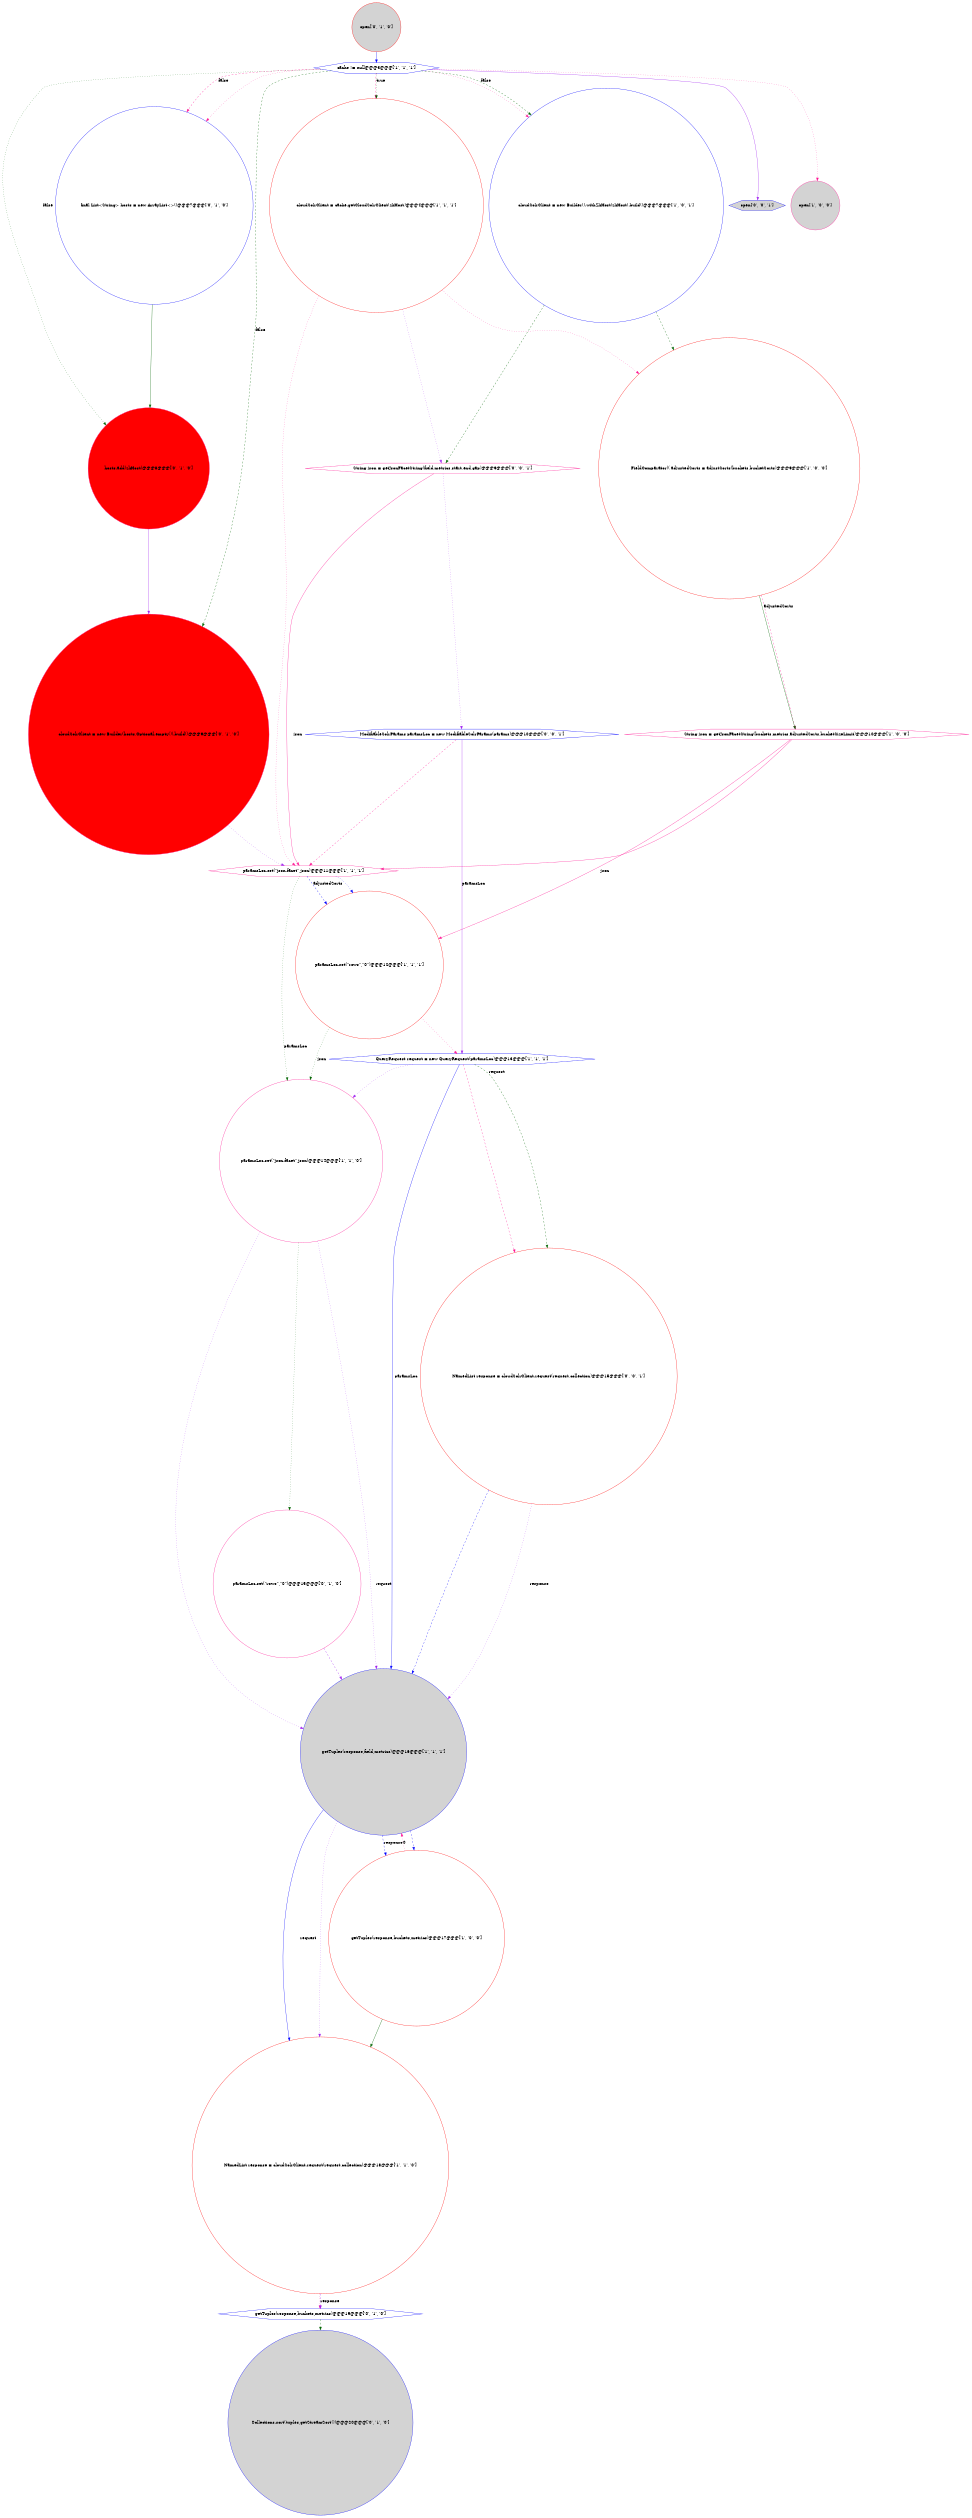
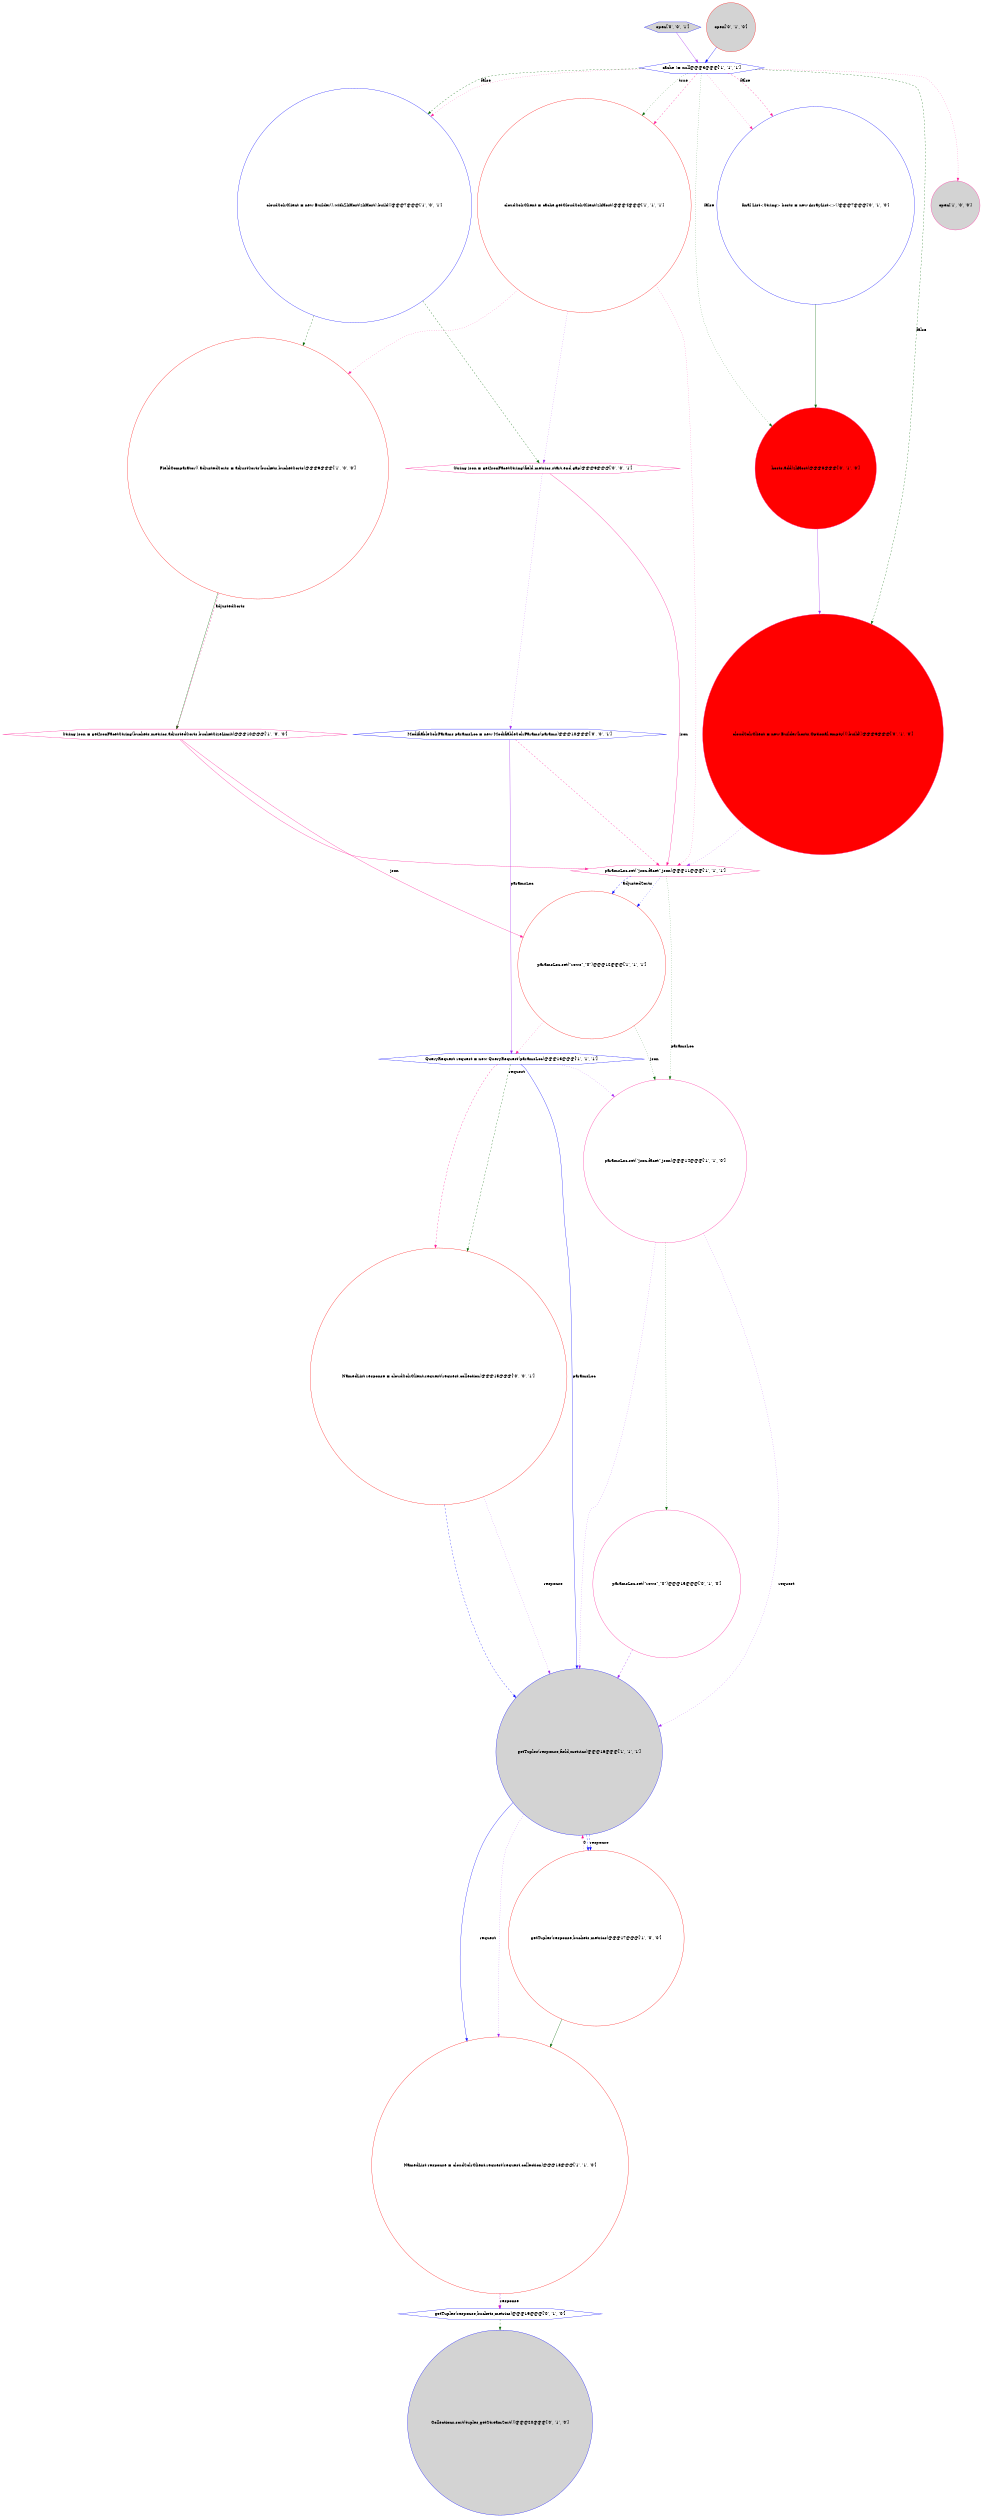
edge "cache != null@@@3@@@['1', '1', '1']" -> "open['0', '0', '1']": reversed
